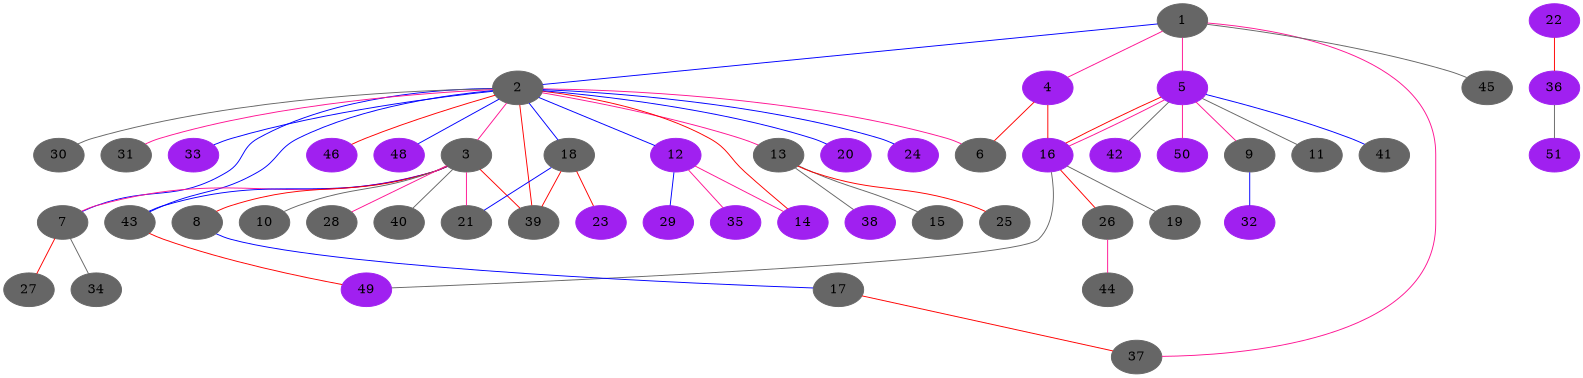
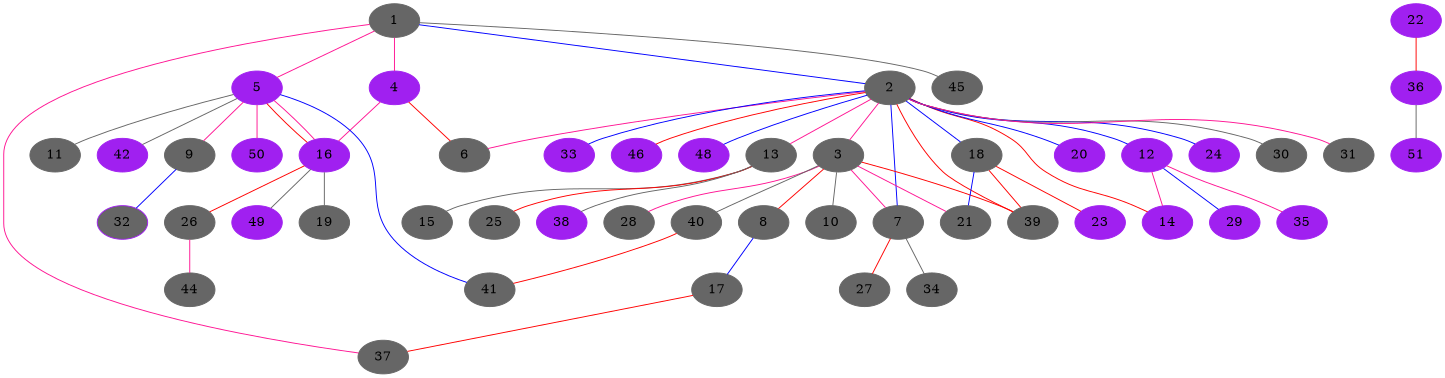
edge "4" -- "16": color red -> deeppink
node "43": removed
node "32": fillcolor purple -> gray40
edge "40" -- "41": added
